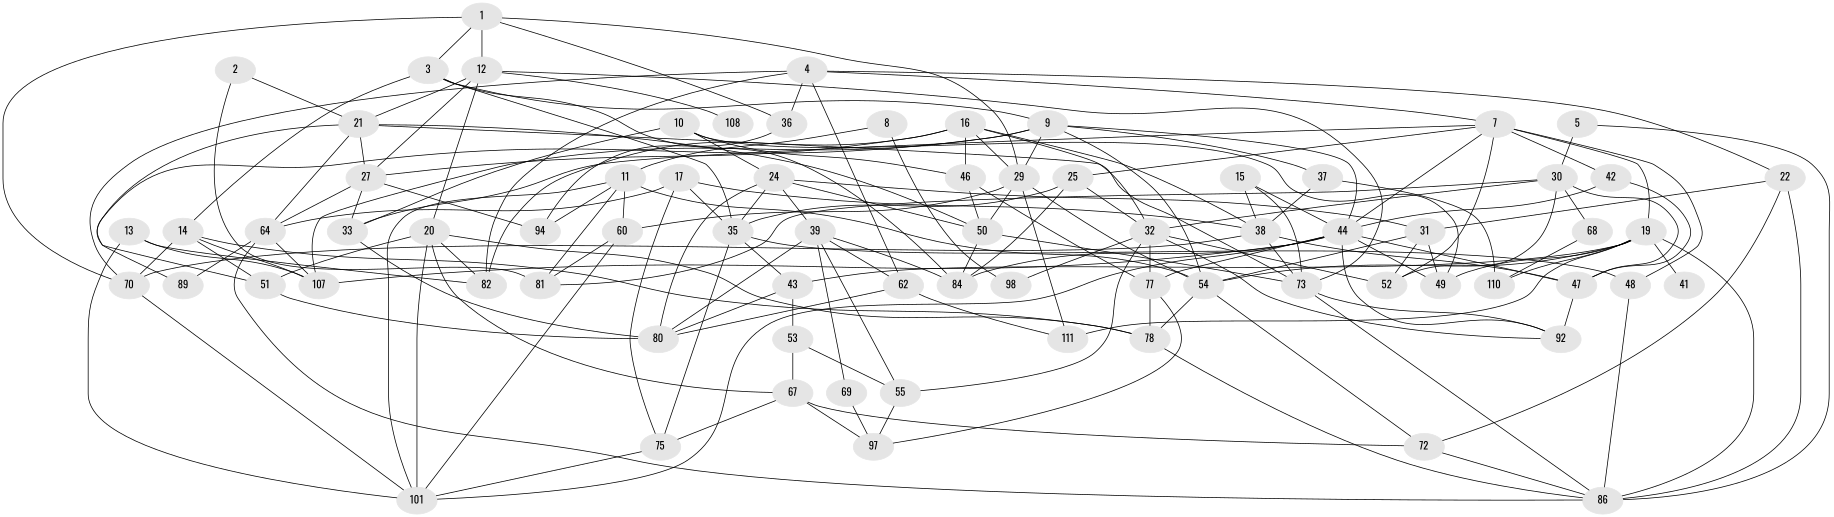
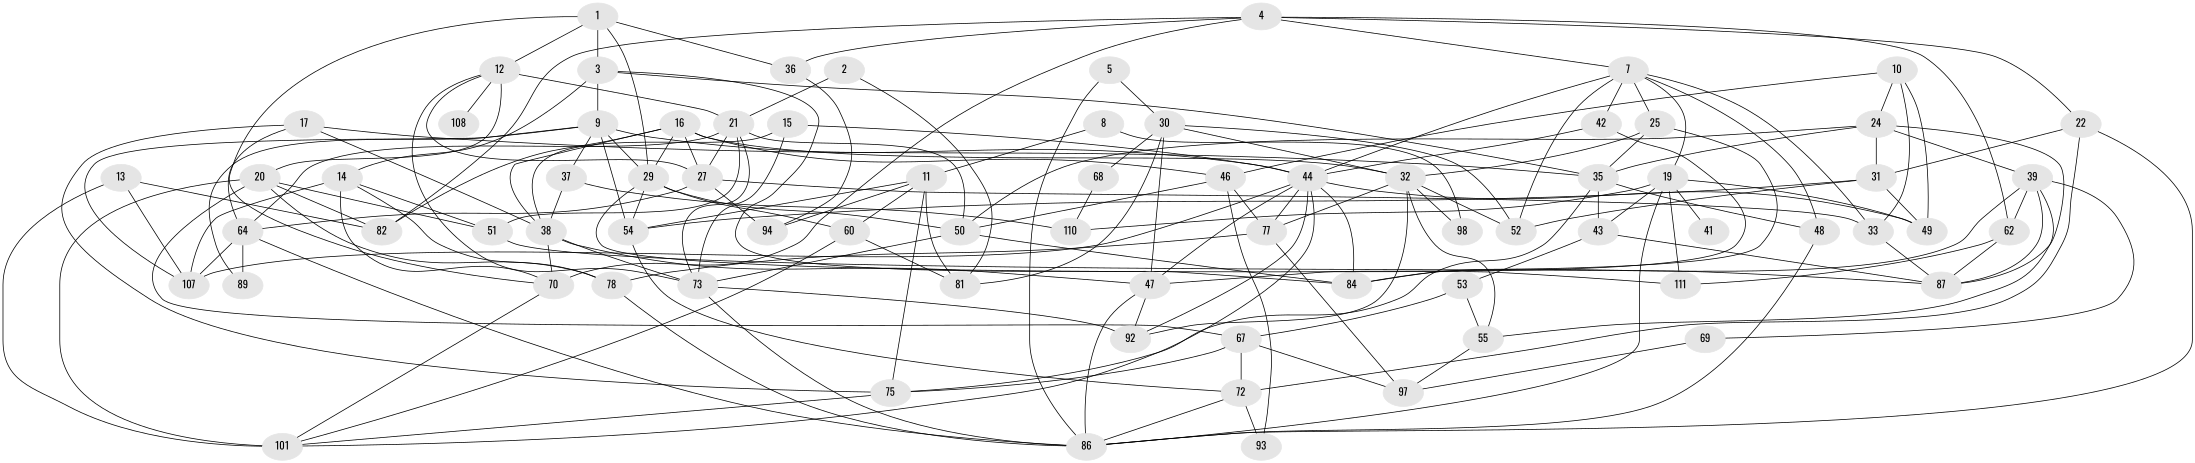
edge "11" -- "101": now "11" -- "75"
edge "19" -- "54": removed
edge "54" -- "78": removed
node "80": label "80" -> "87"
edge "47" -- "86": added
node "93": added
